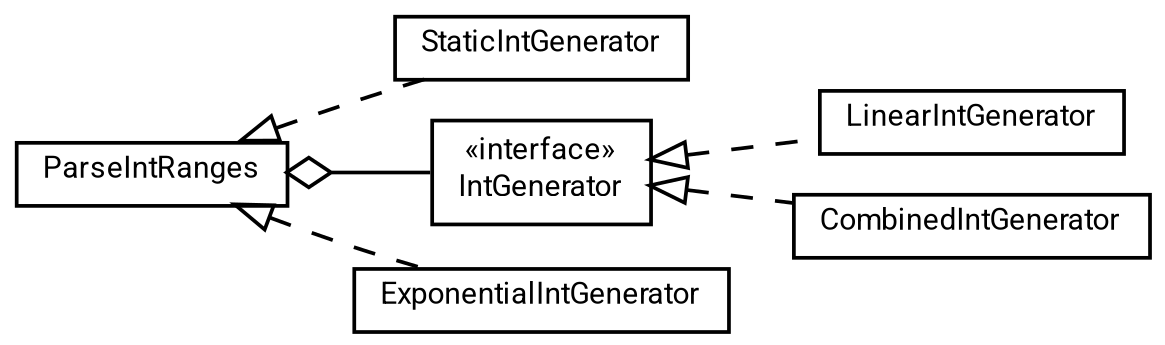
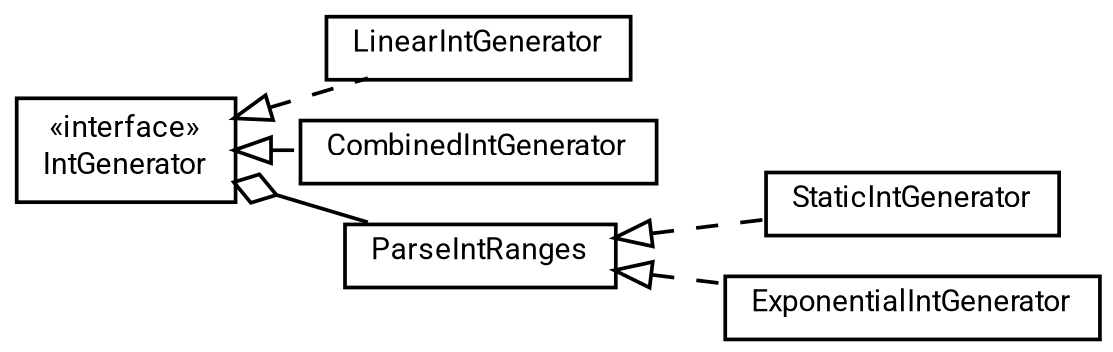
edge "IntGenerator" -> "ParseIntRanges": reversed
